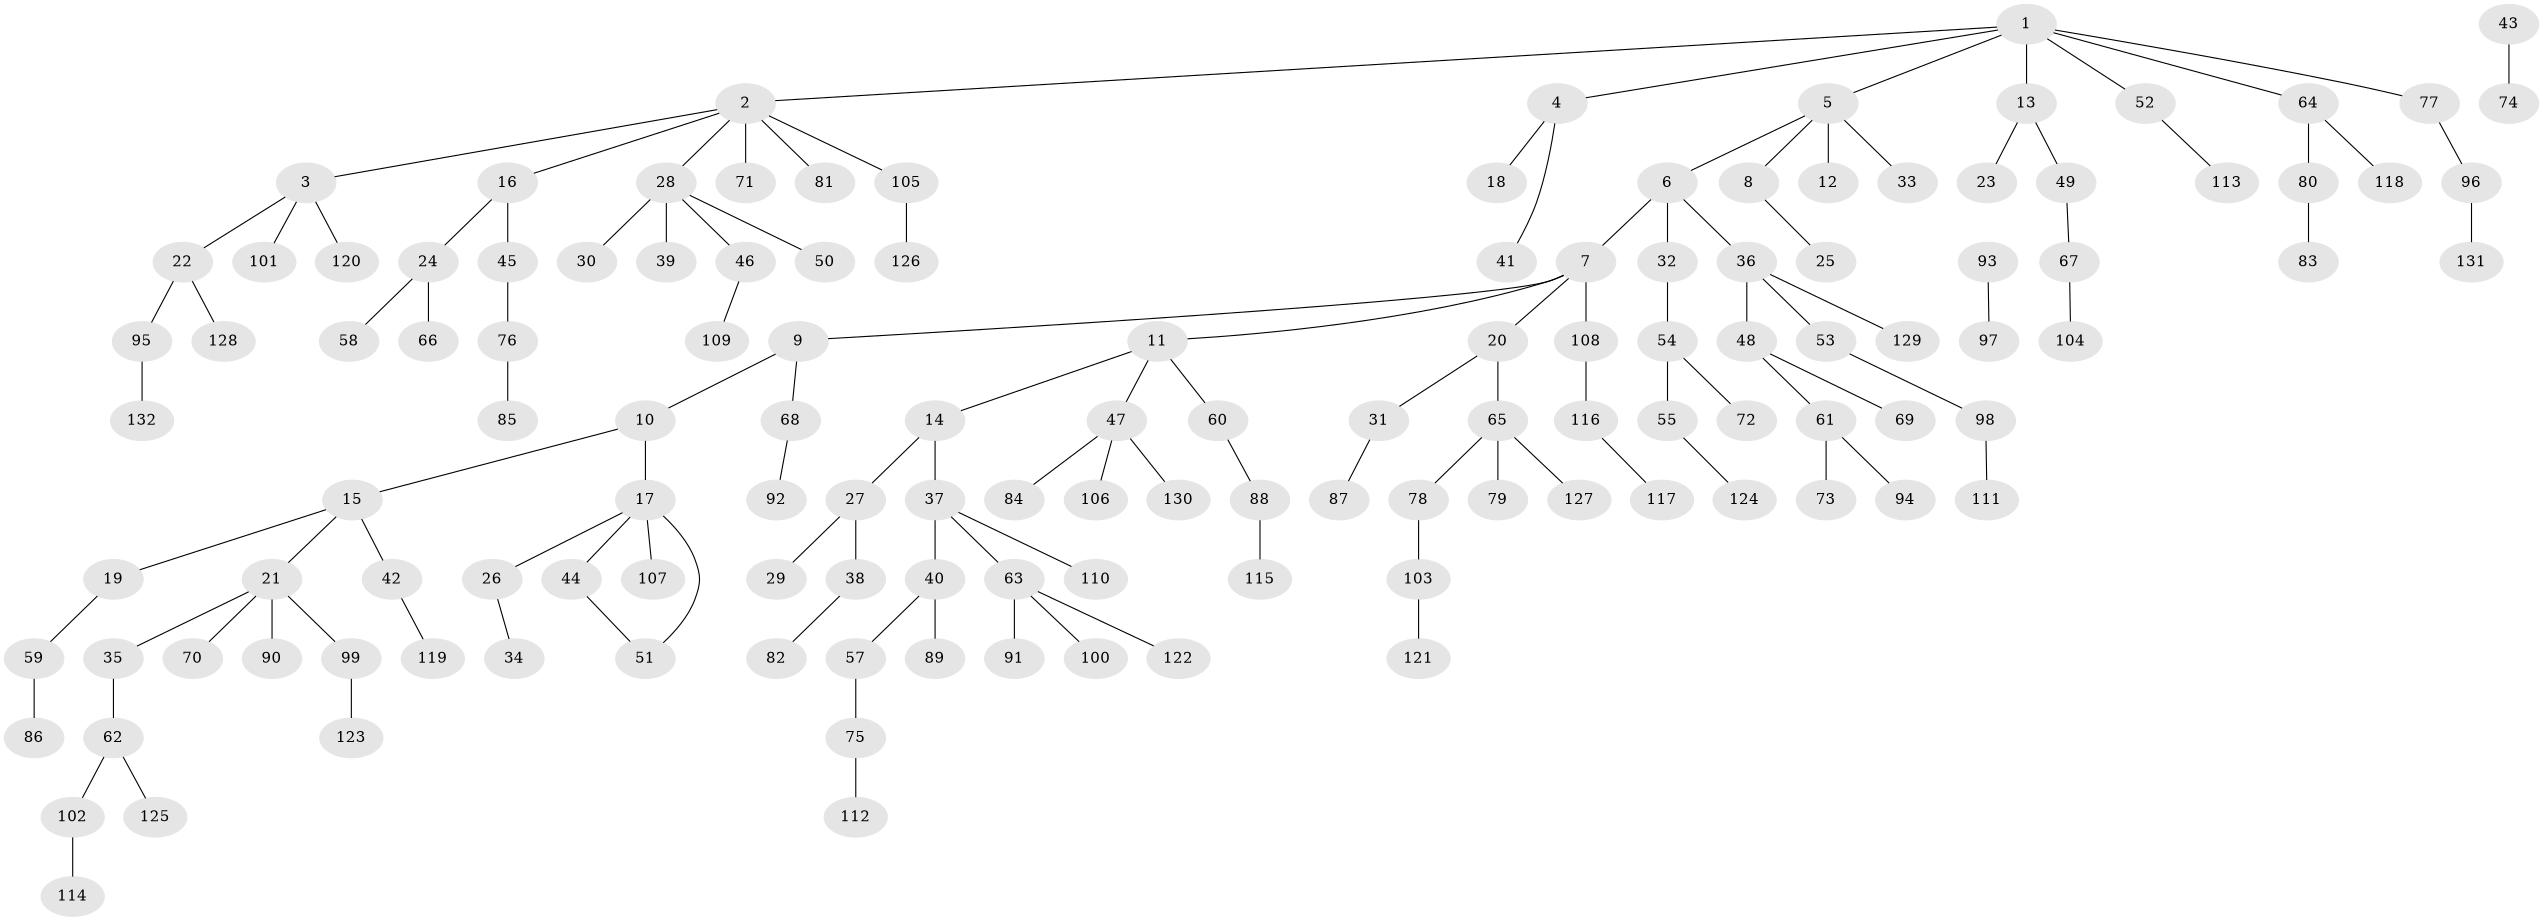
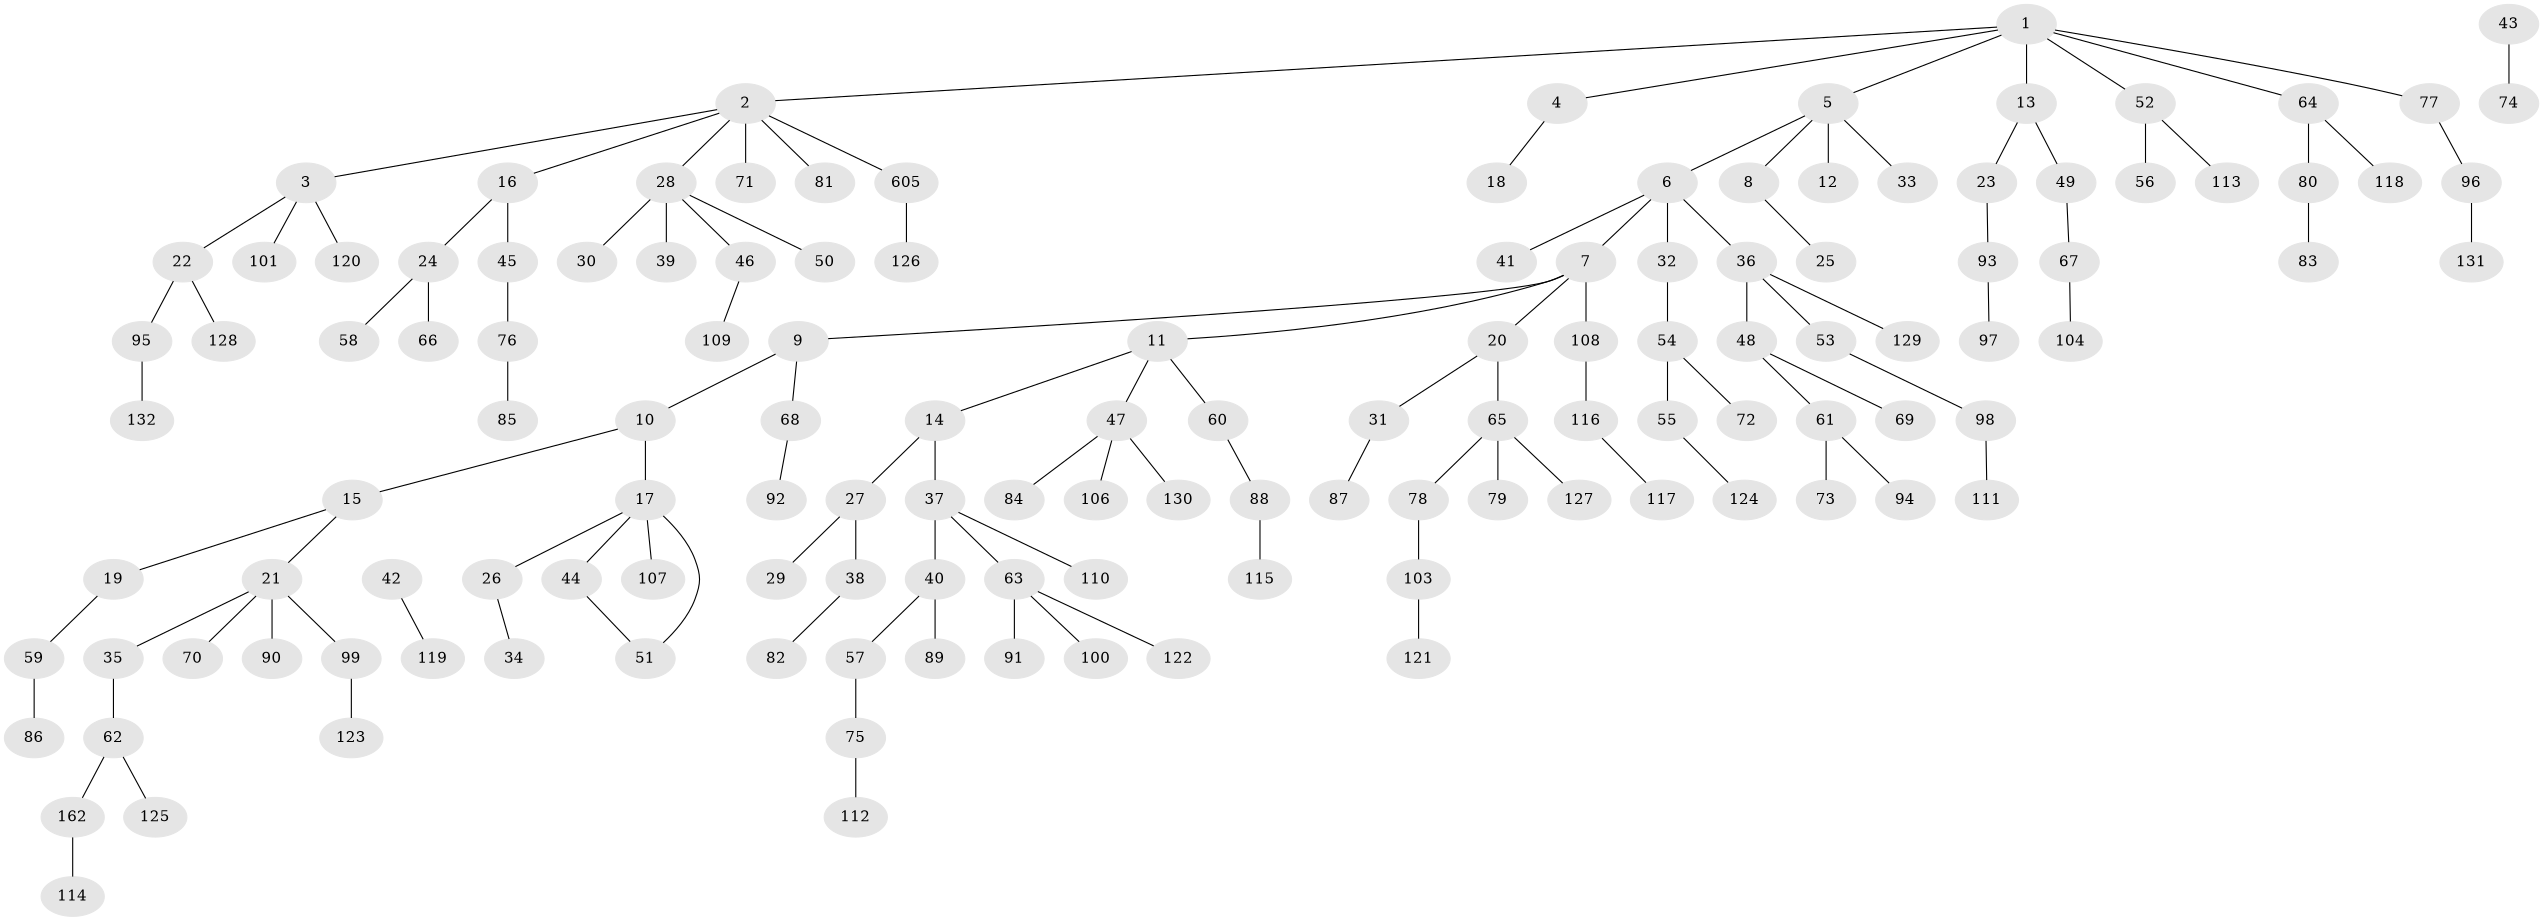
node "105": label "105" -> "605"
node "56": added
edge "4" -- "41": now "6" -- "41"
edge "23" -- "93": added
edge "15" -- "42": removed
node "102": label "102" -> "162"
